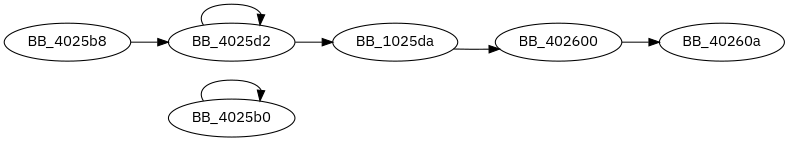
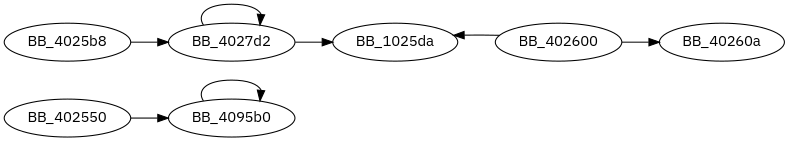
node "BB_4025d2": label "BB_4025d2" -> "BB_4027d2"
edge "BB_1025da" -> "BB_402600": reversed
node "BB_402550": added
node "BB_4025b0": label "BB_4025b0" -> "BB_4095b0"
